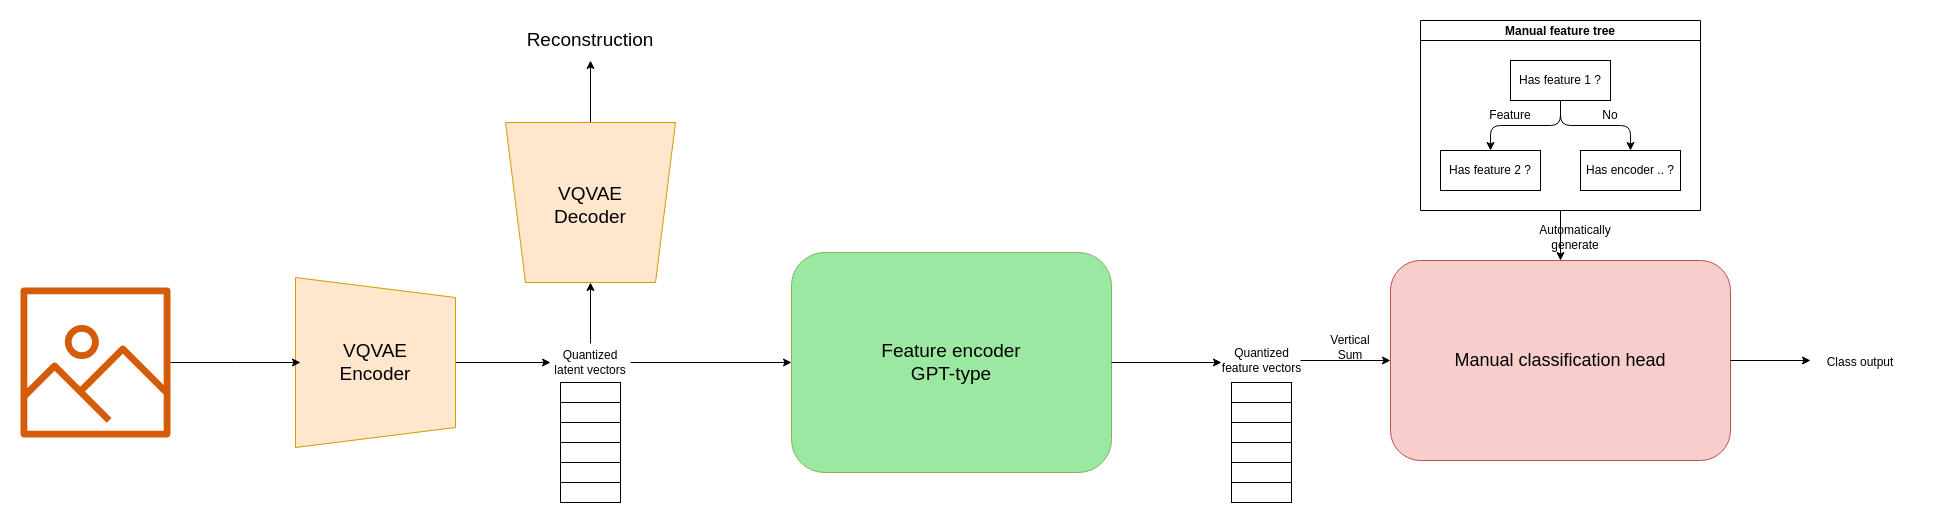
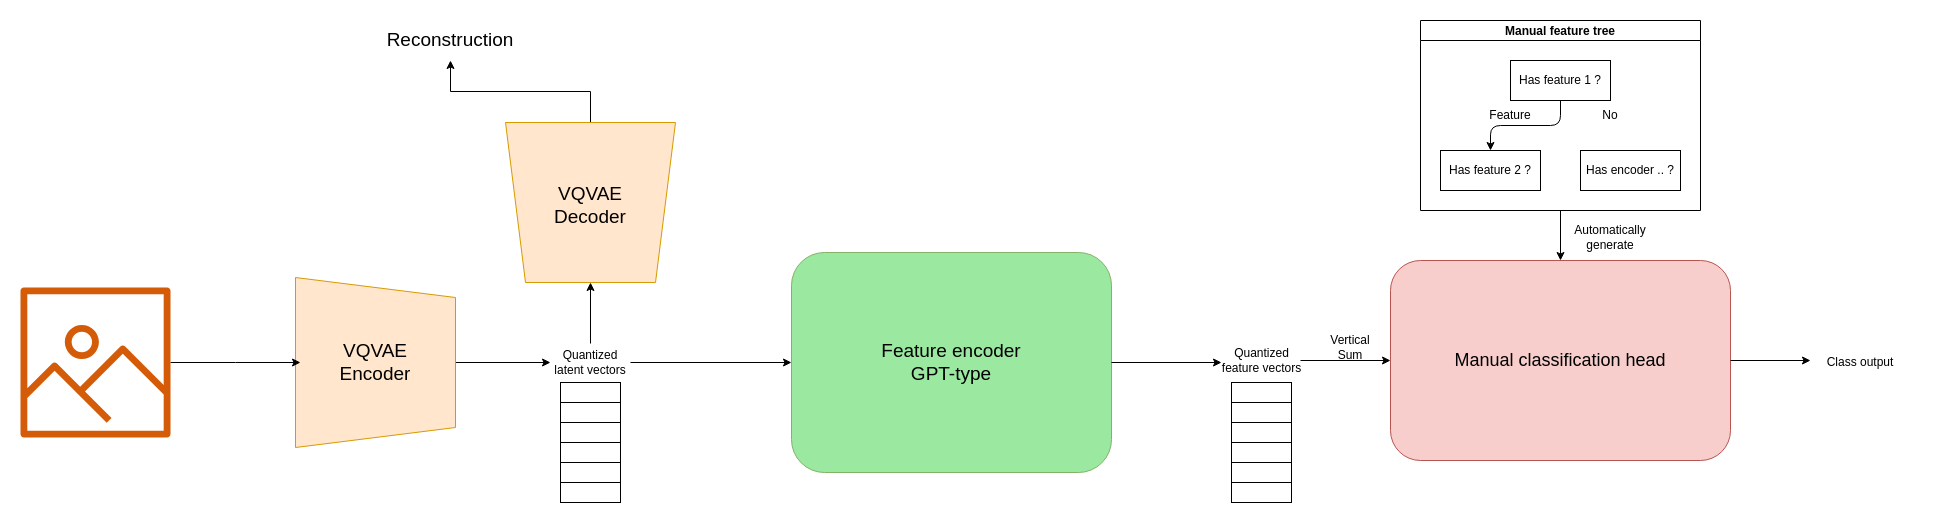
node "Reconstruction": moved (591, 41) -> (451, 41)
edge "Has feature 1 ?" -> "Has encoder .. ?": removed
node "Automatically generate": moved (1576, 238) -> (1611, 238)
